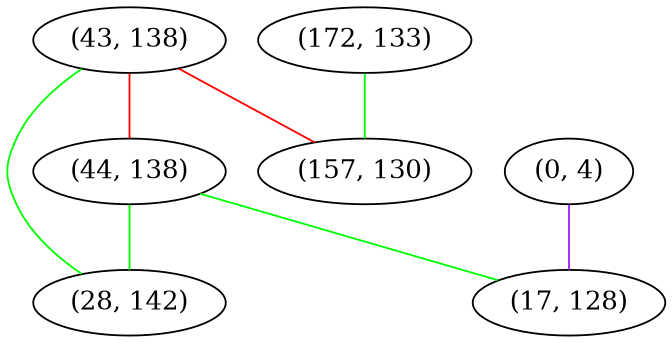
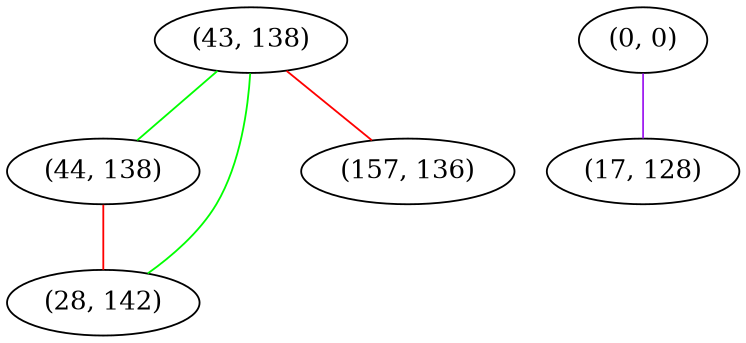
node "(172, 133)": removed
edge "(43, 138)" -- "(44, 138)": color red -> green
node "(157, 130)": label "(157, 130)" -> "(157, 136)"
node "(0, 4)": label "(0, 4)" -> "(0, 0)"
edge "(44, 138)" -- "(28, 142)": color green -> red
edge "(44, 138)" -- "(17, 128)": removed
